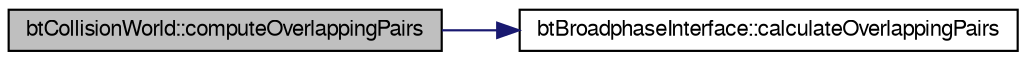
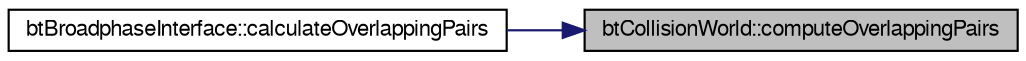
edge "btCollisionWorld::computeOverlappingPairs" -> "btBroadphaseInterface::calculateOverlappingPairs": reversed
